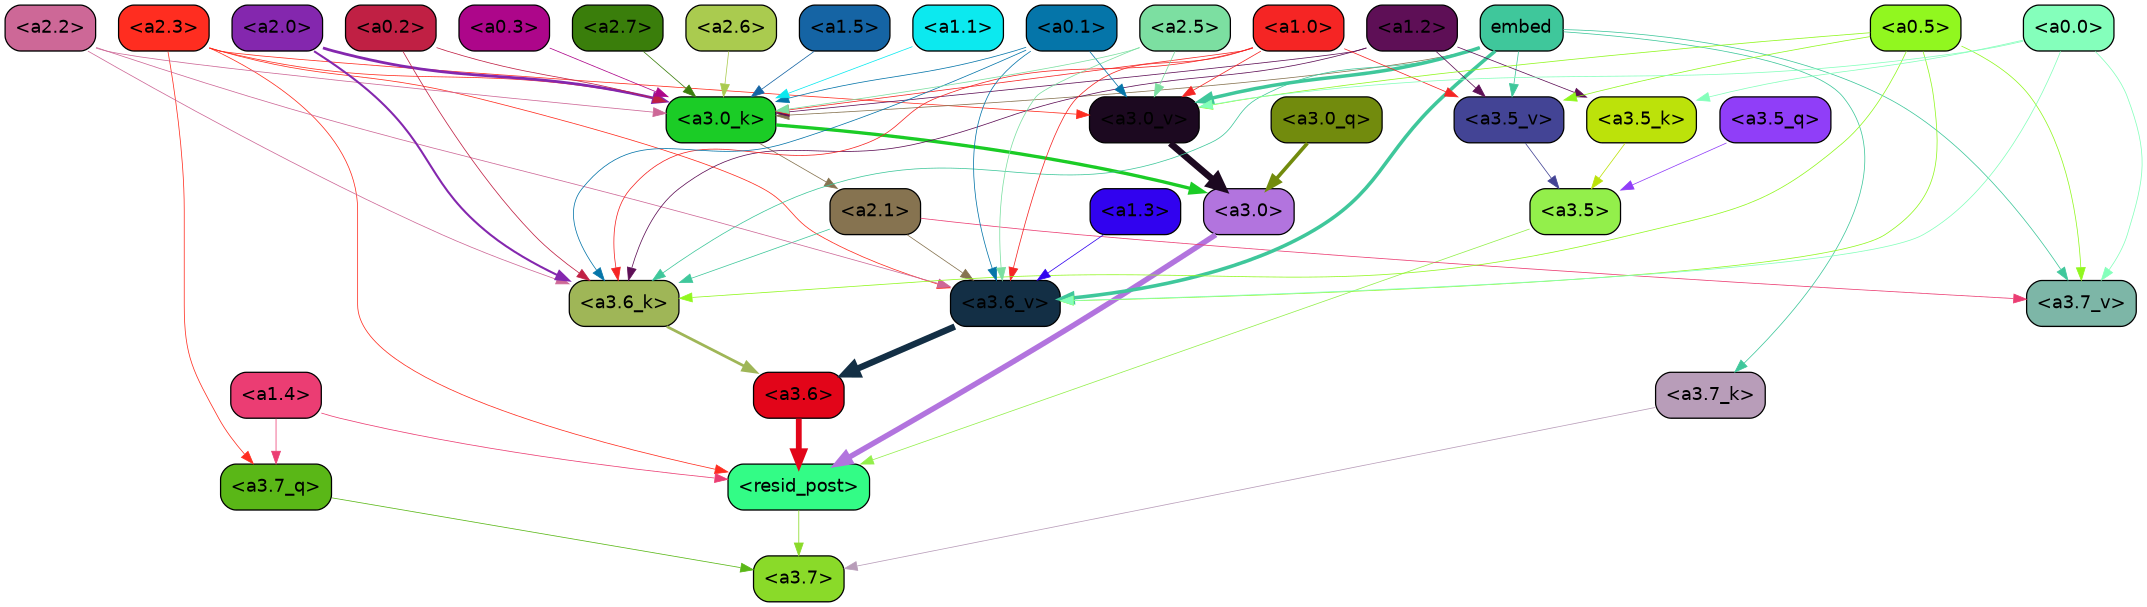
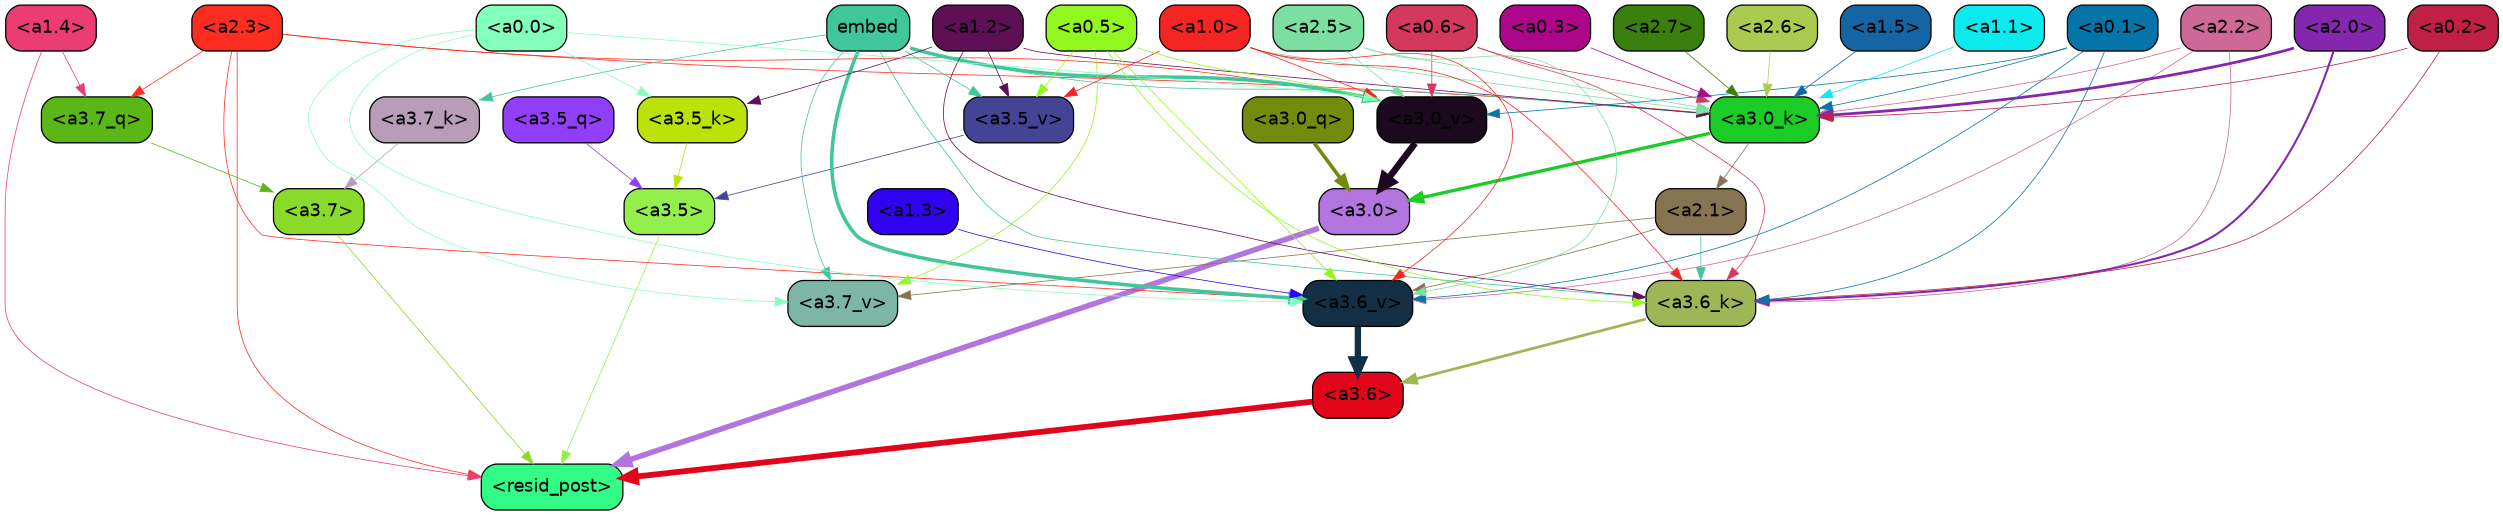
node "<a0.6>": added
edge "<a1.0>" -> "<a3.0_k>": color #f52524 -> #7cdfa1
edge "embed" -> "<a3.0_k>": color #867350 -> #3fc79b
edge "<a2.1>" -> "<a3.7_v>": color #eb3d73 -> #867350
edge "<resid_post>" -> "<a3.7>": reversed
